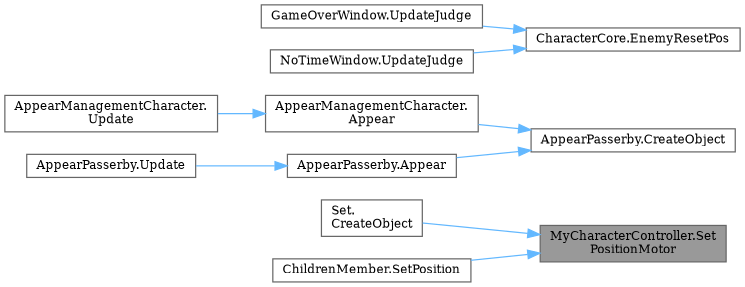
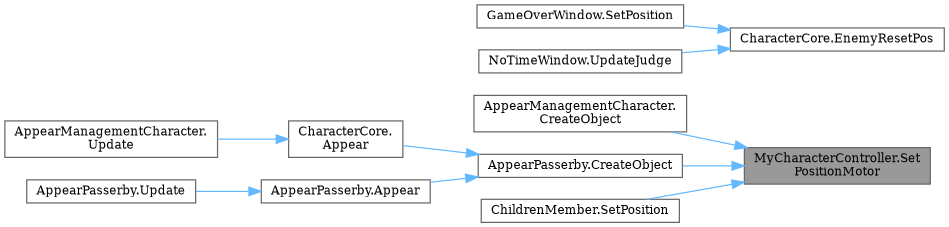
node "GameOverWindow.UpdateJudge": label "GameOverWindow.UpdateJudge" -> "GameOverWindow.SetPosition"
node "AppearManagementCharacter. Appear": label "AppearManagementCharacter. Appear" -> "CharacterCore. Appear"
edge "AppearPasserby.CreateObject" -> "MyCharacterController.Set PositionMotor": added
node "Set. CreateObject": label "Set. CreateObject" -> "AppearManagementCharacter. CreateObject"
